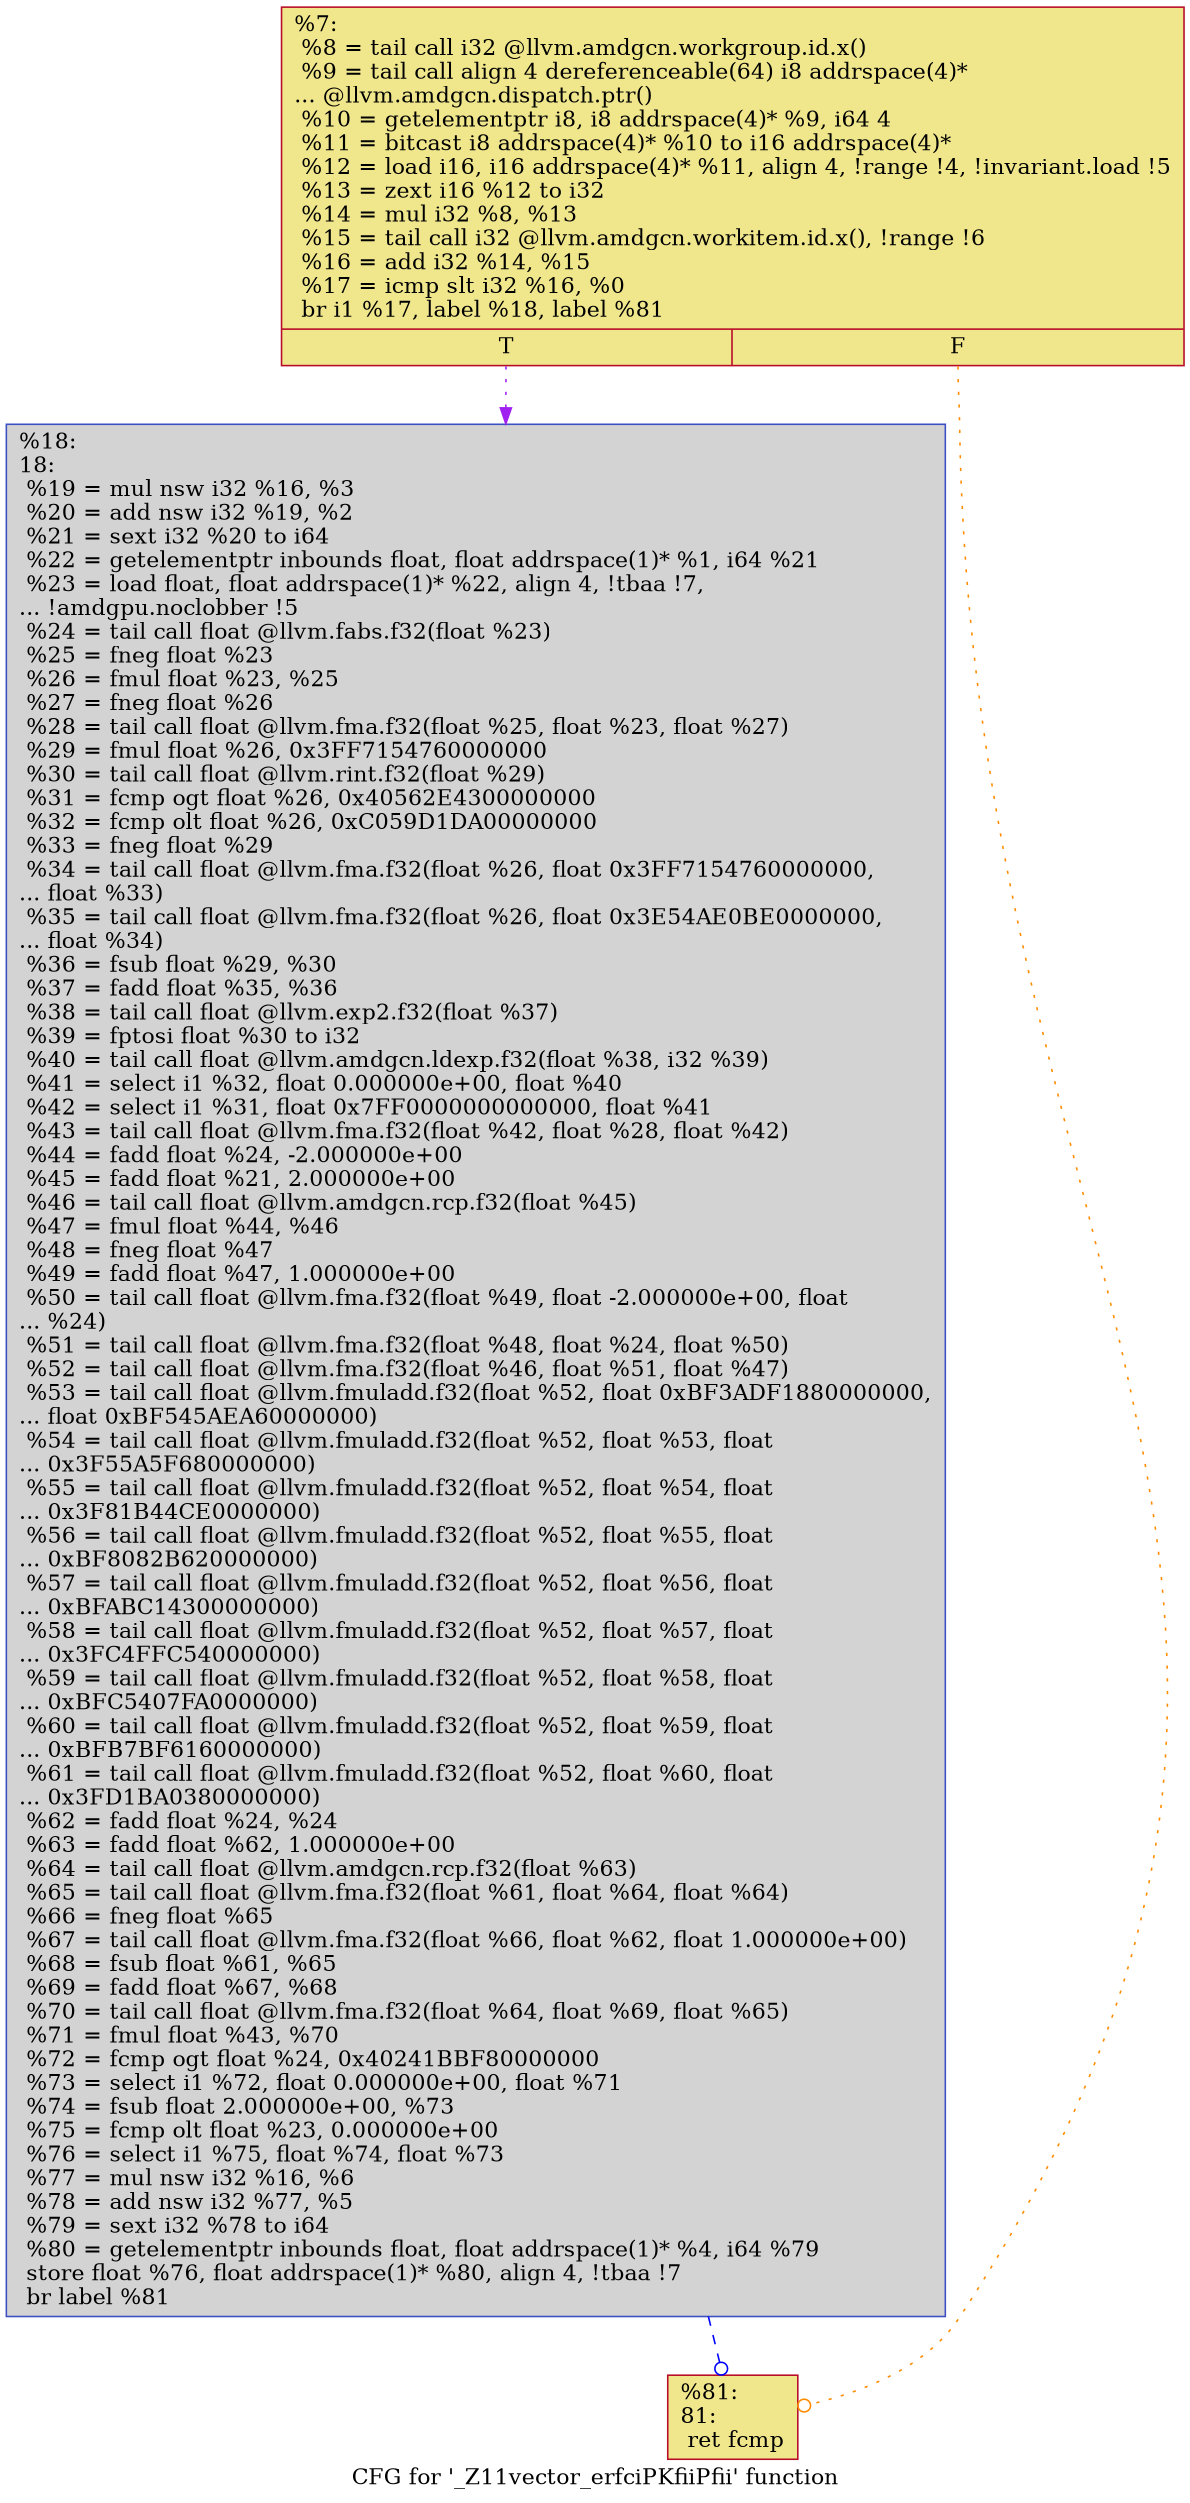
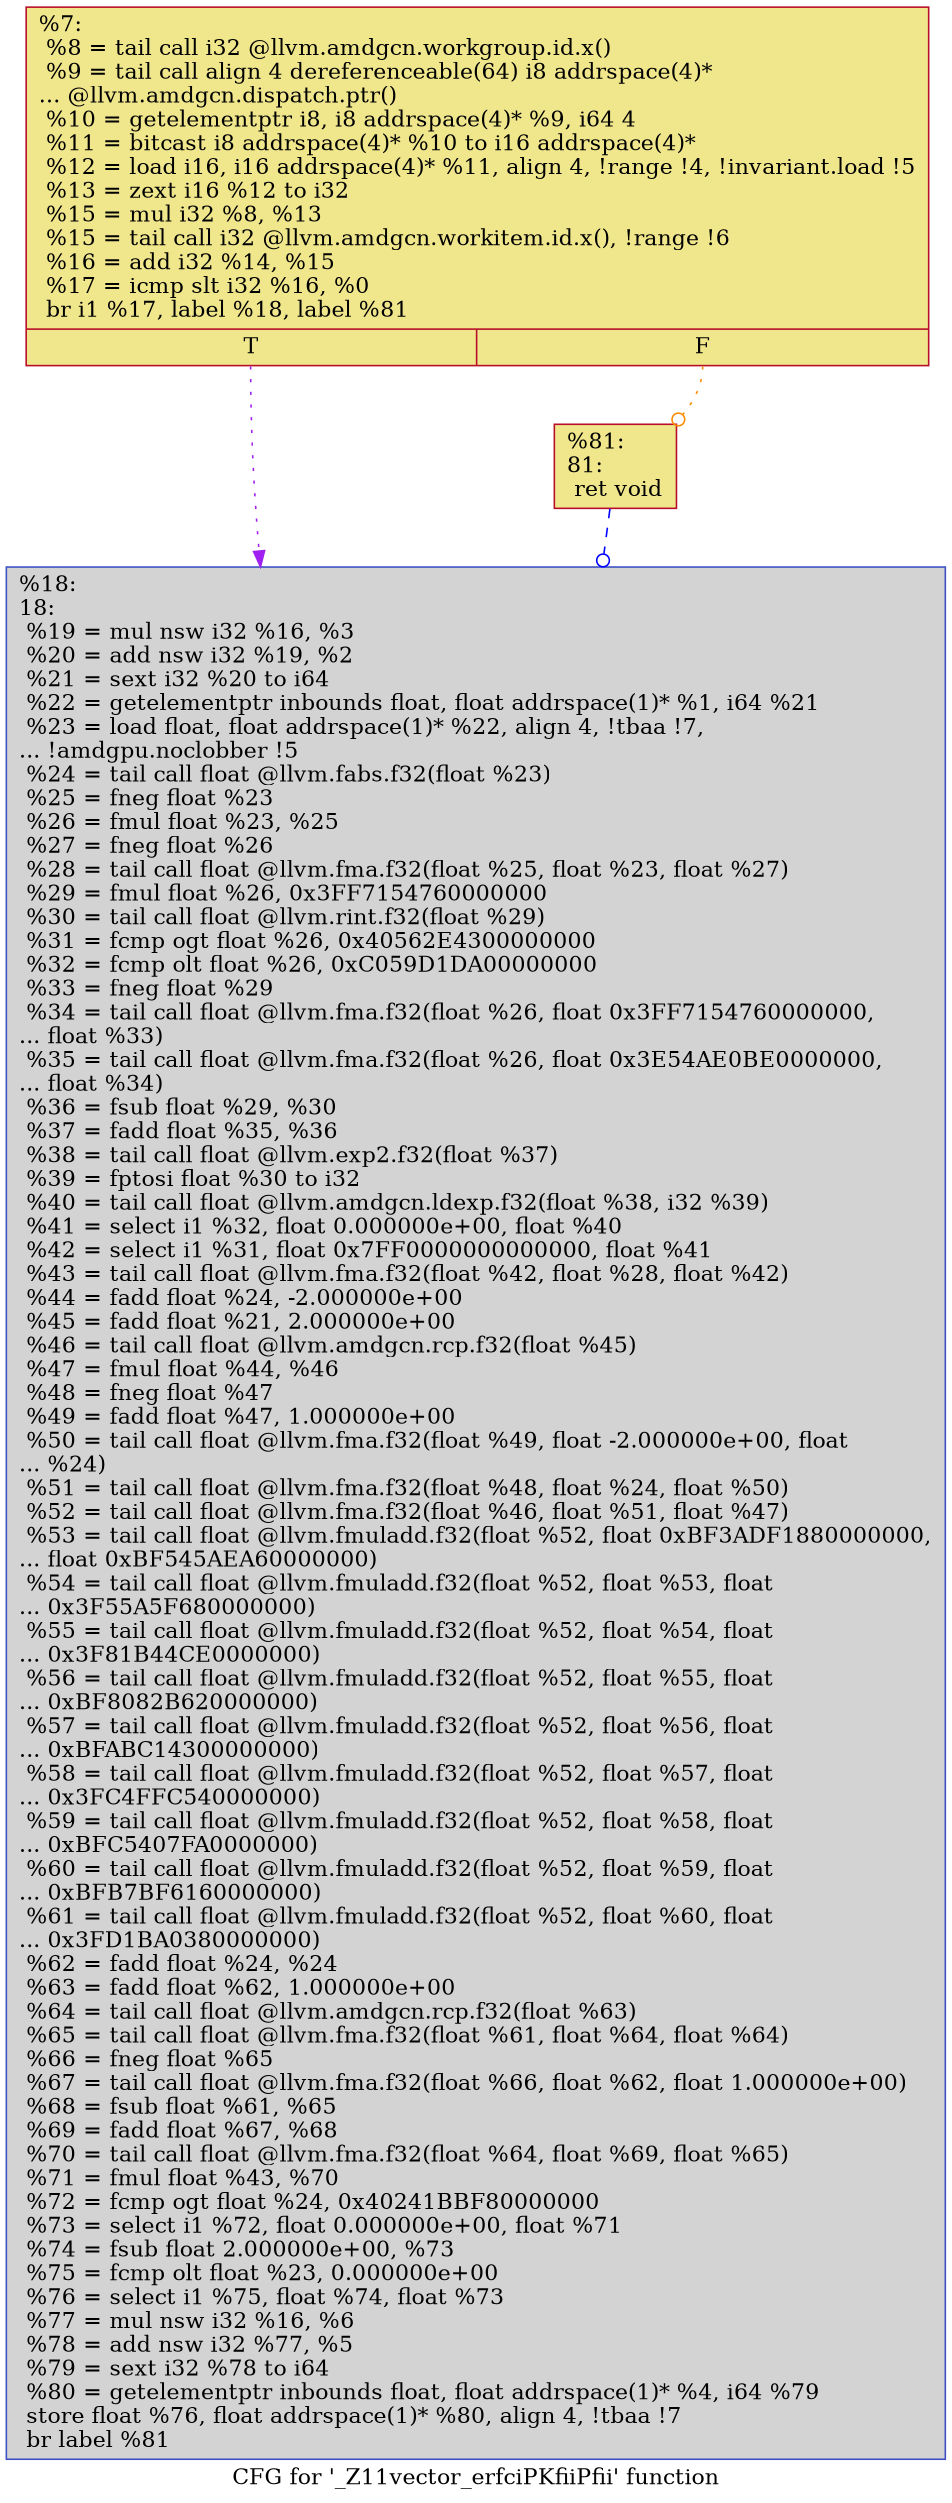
node "%7:": text "%14 = mul i32 %8, %13" -> "%15 = mul i32 %8, %13"
edge "%18:" -> "%81:": reversed
node "%81:": text "ret fcmp" -> "ret void"
